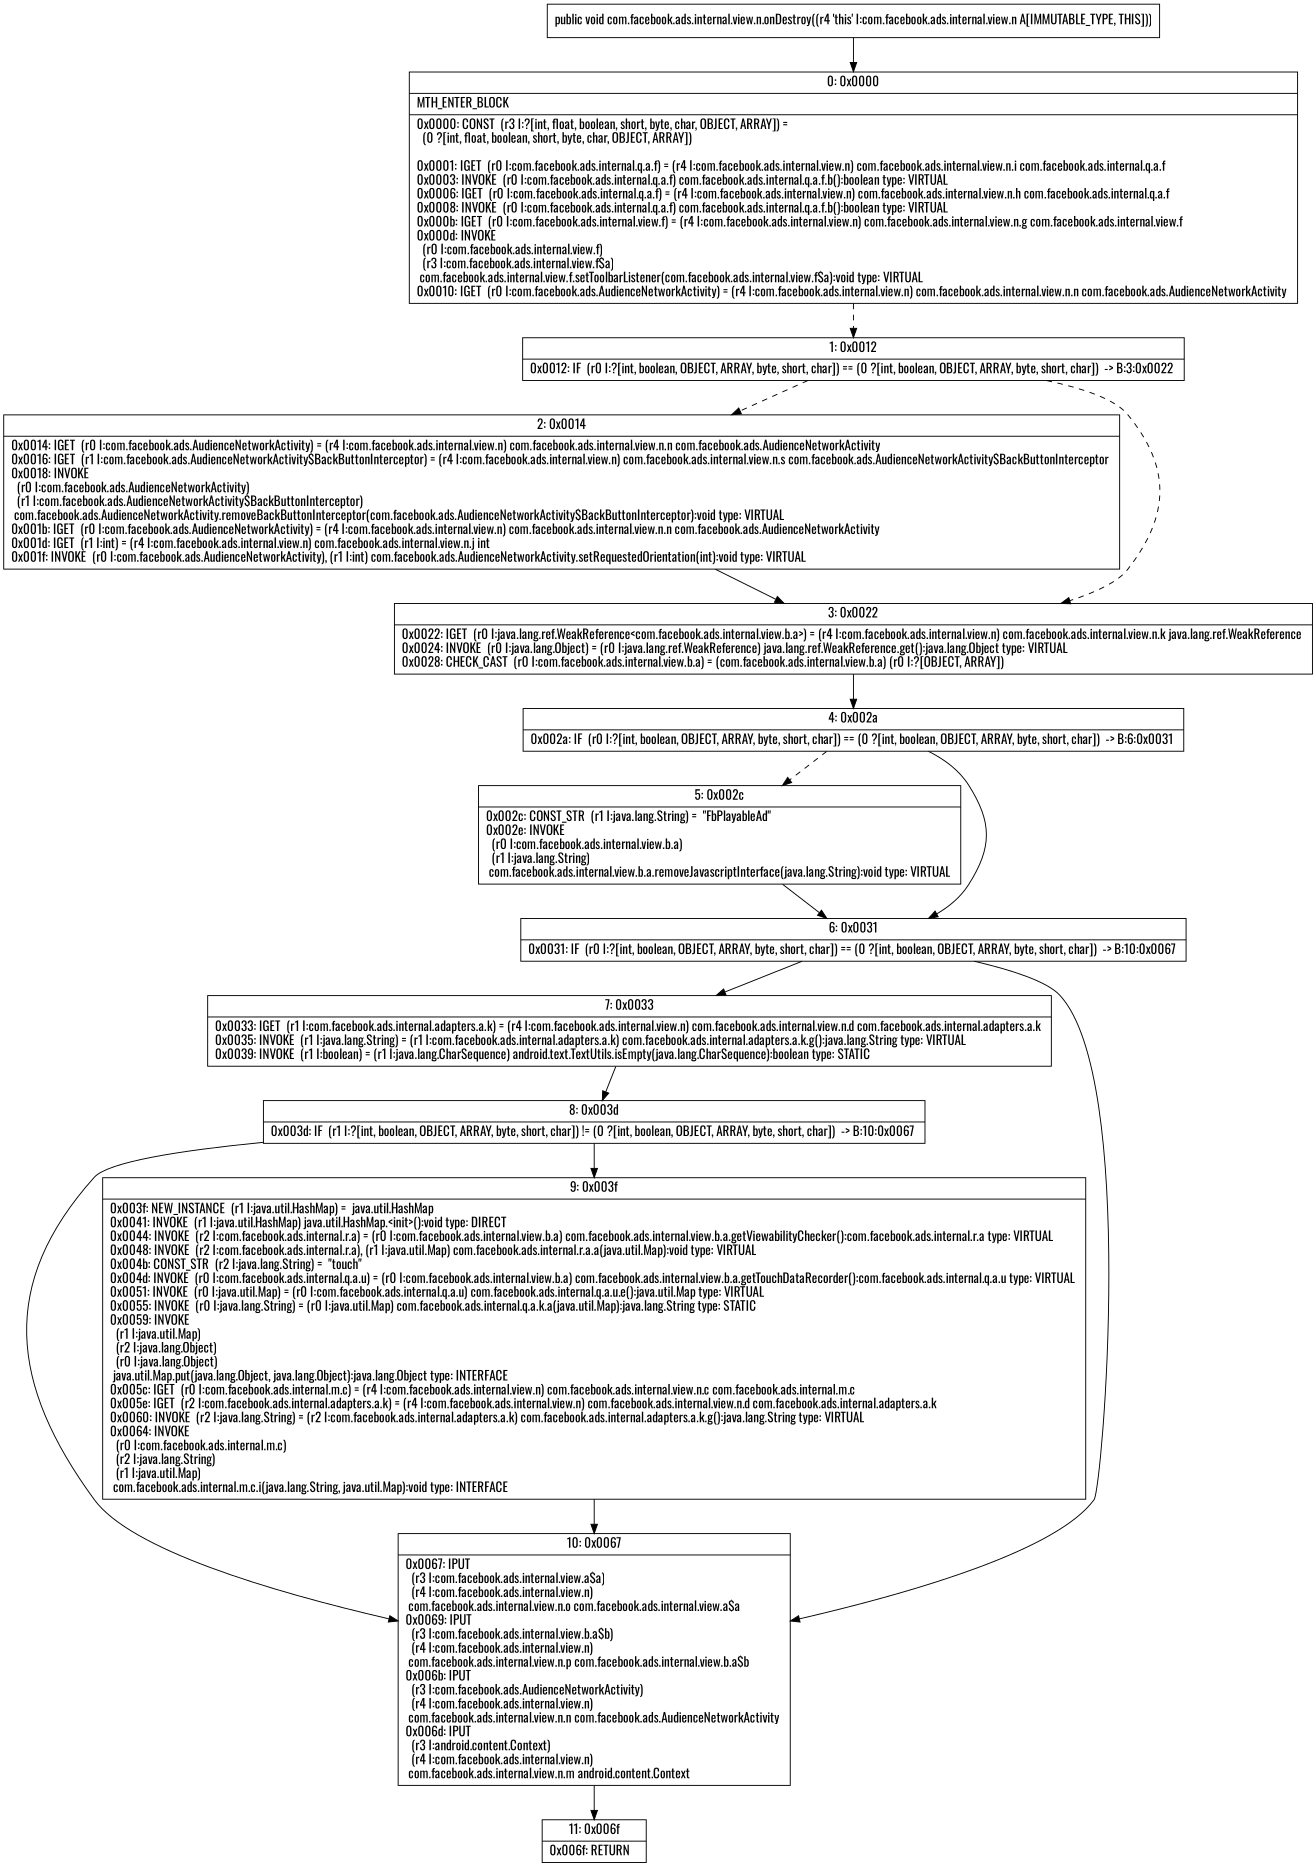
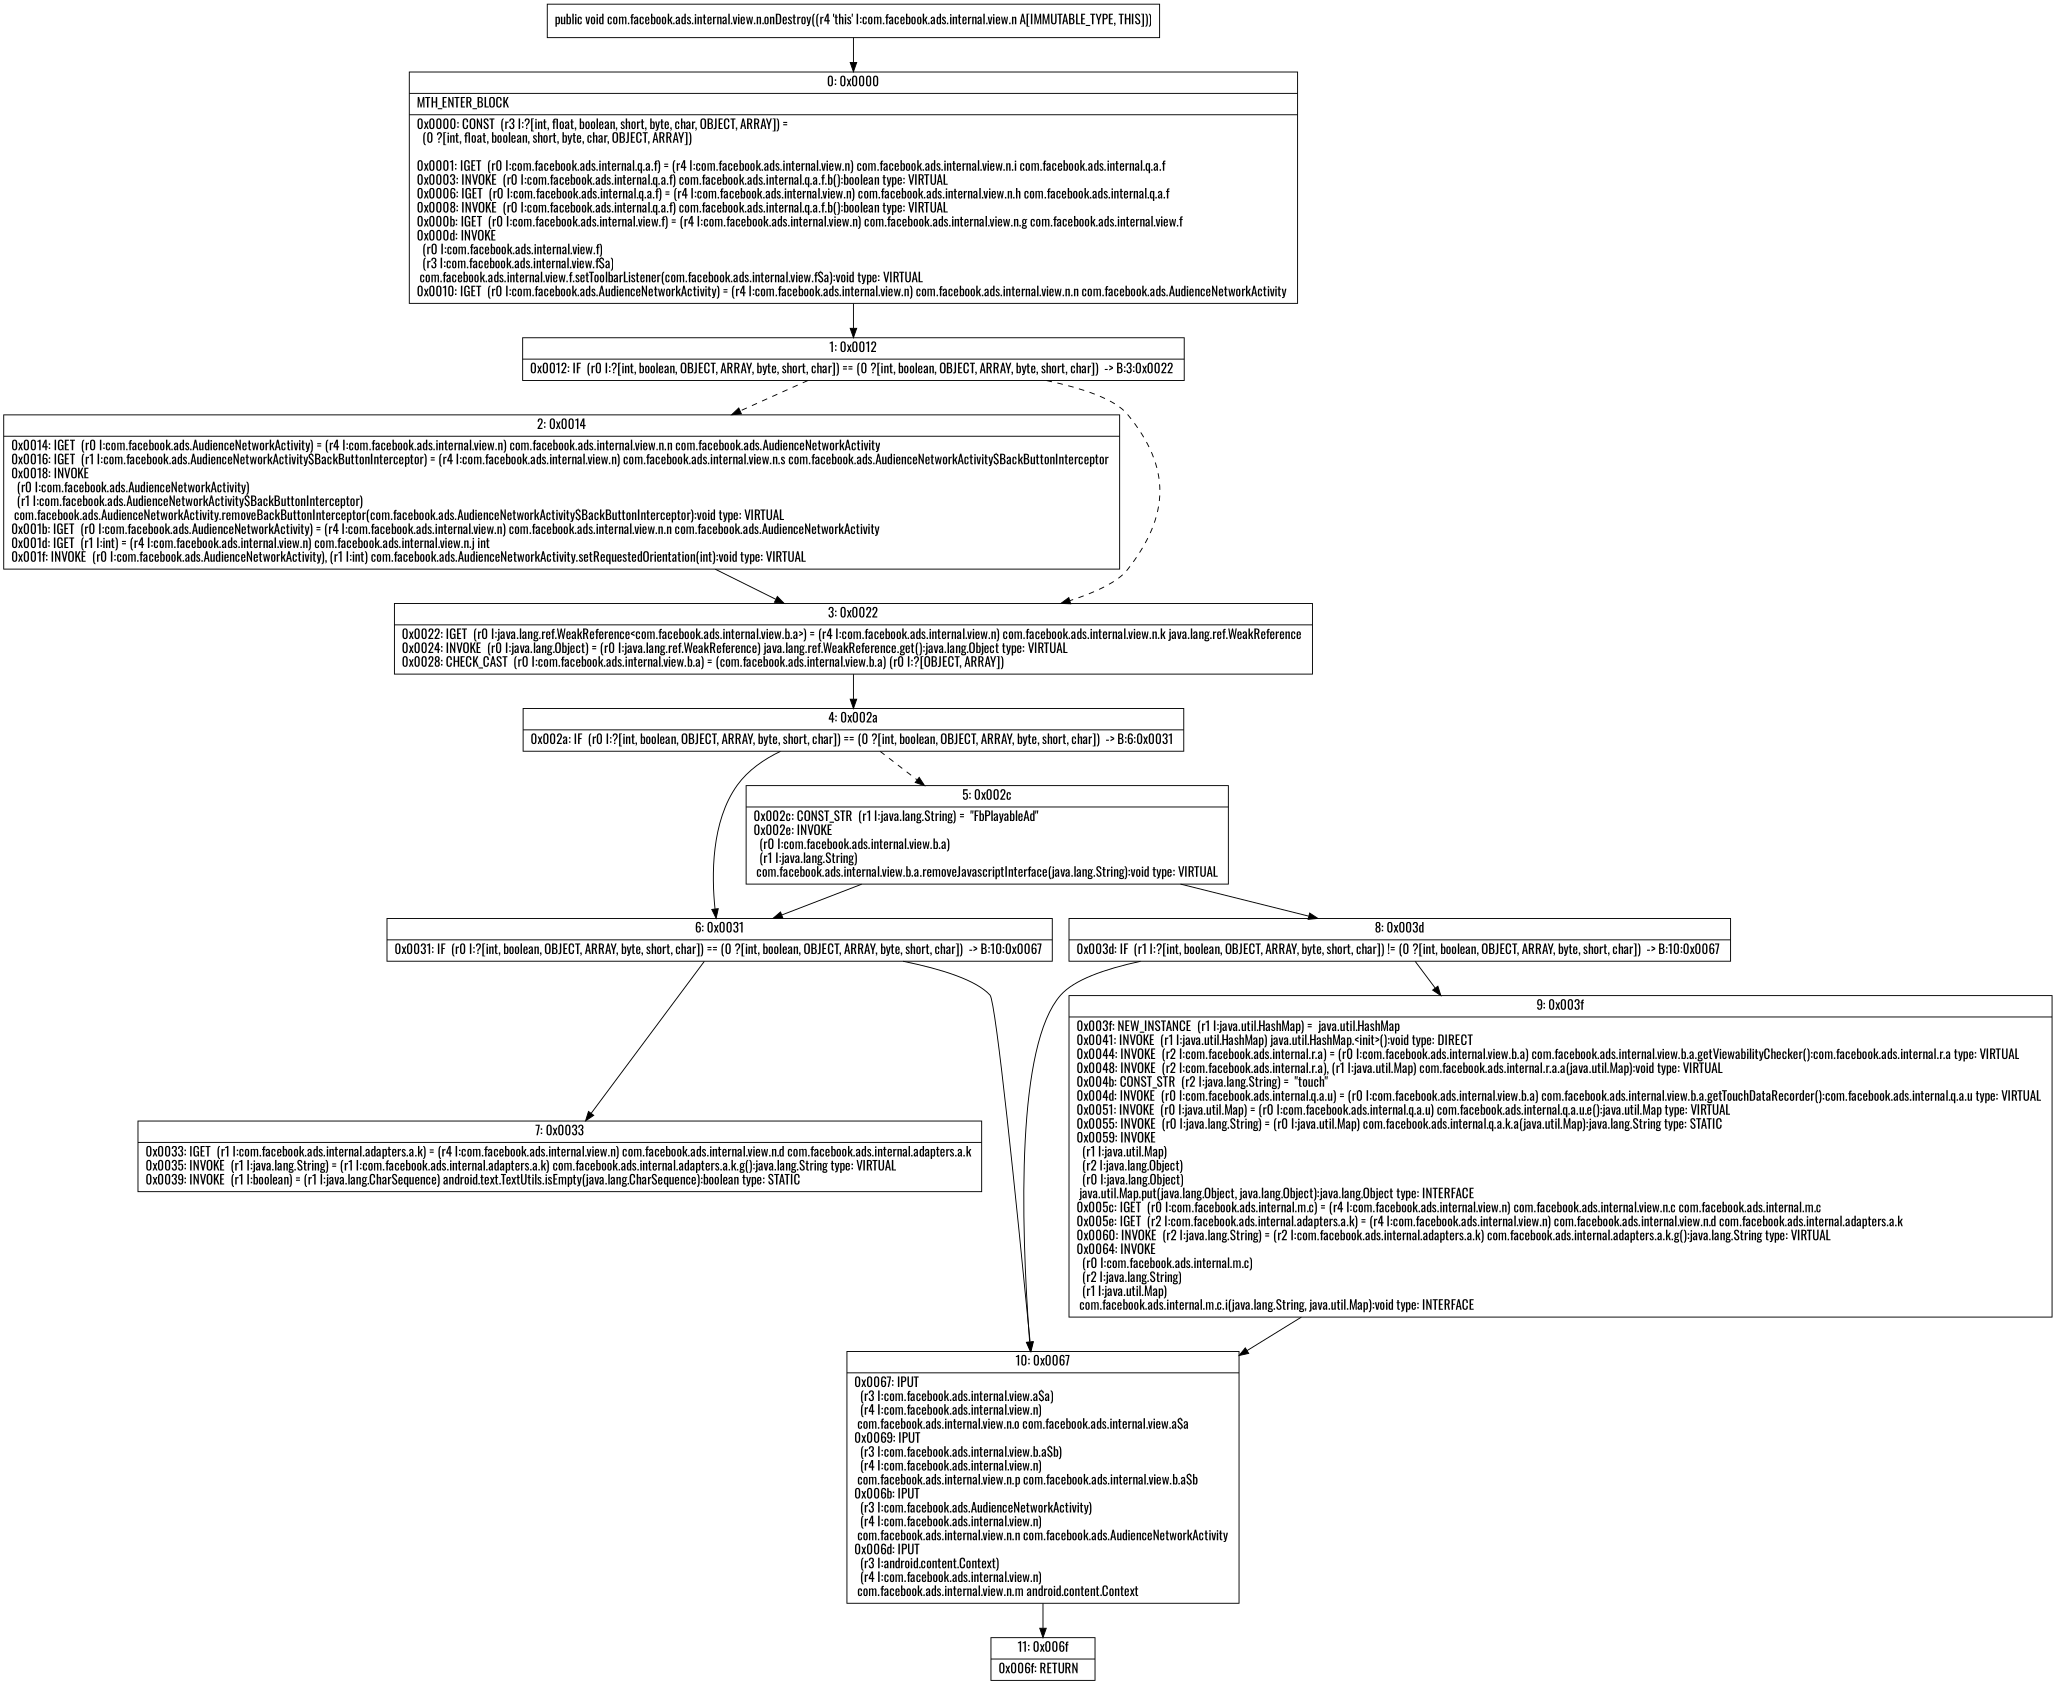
edge "0: 0x0000" -> "1: 0x0012": style dashed -> solid
edge "7: 0x0033" -> "8: 0x003d": now "5: 0x002c" -> "8: 0x003d"
